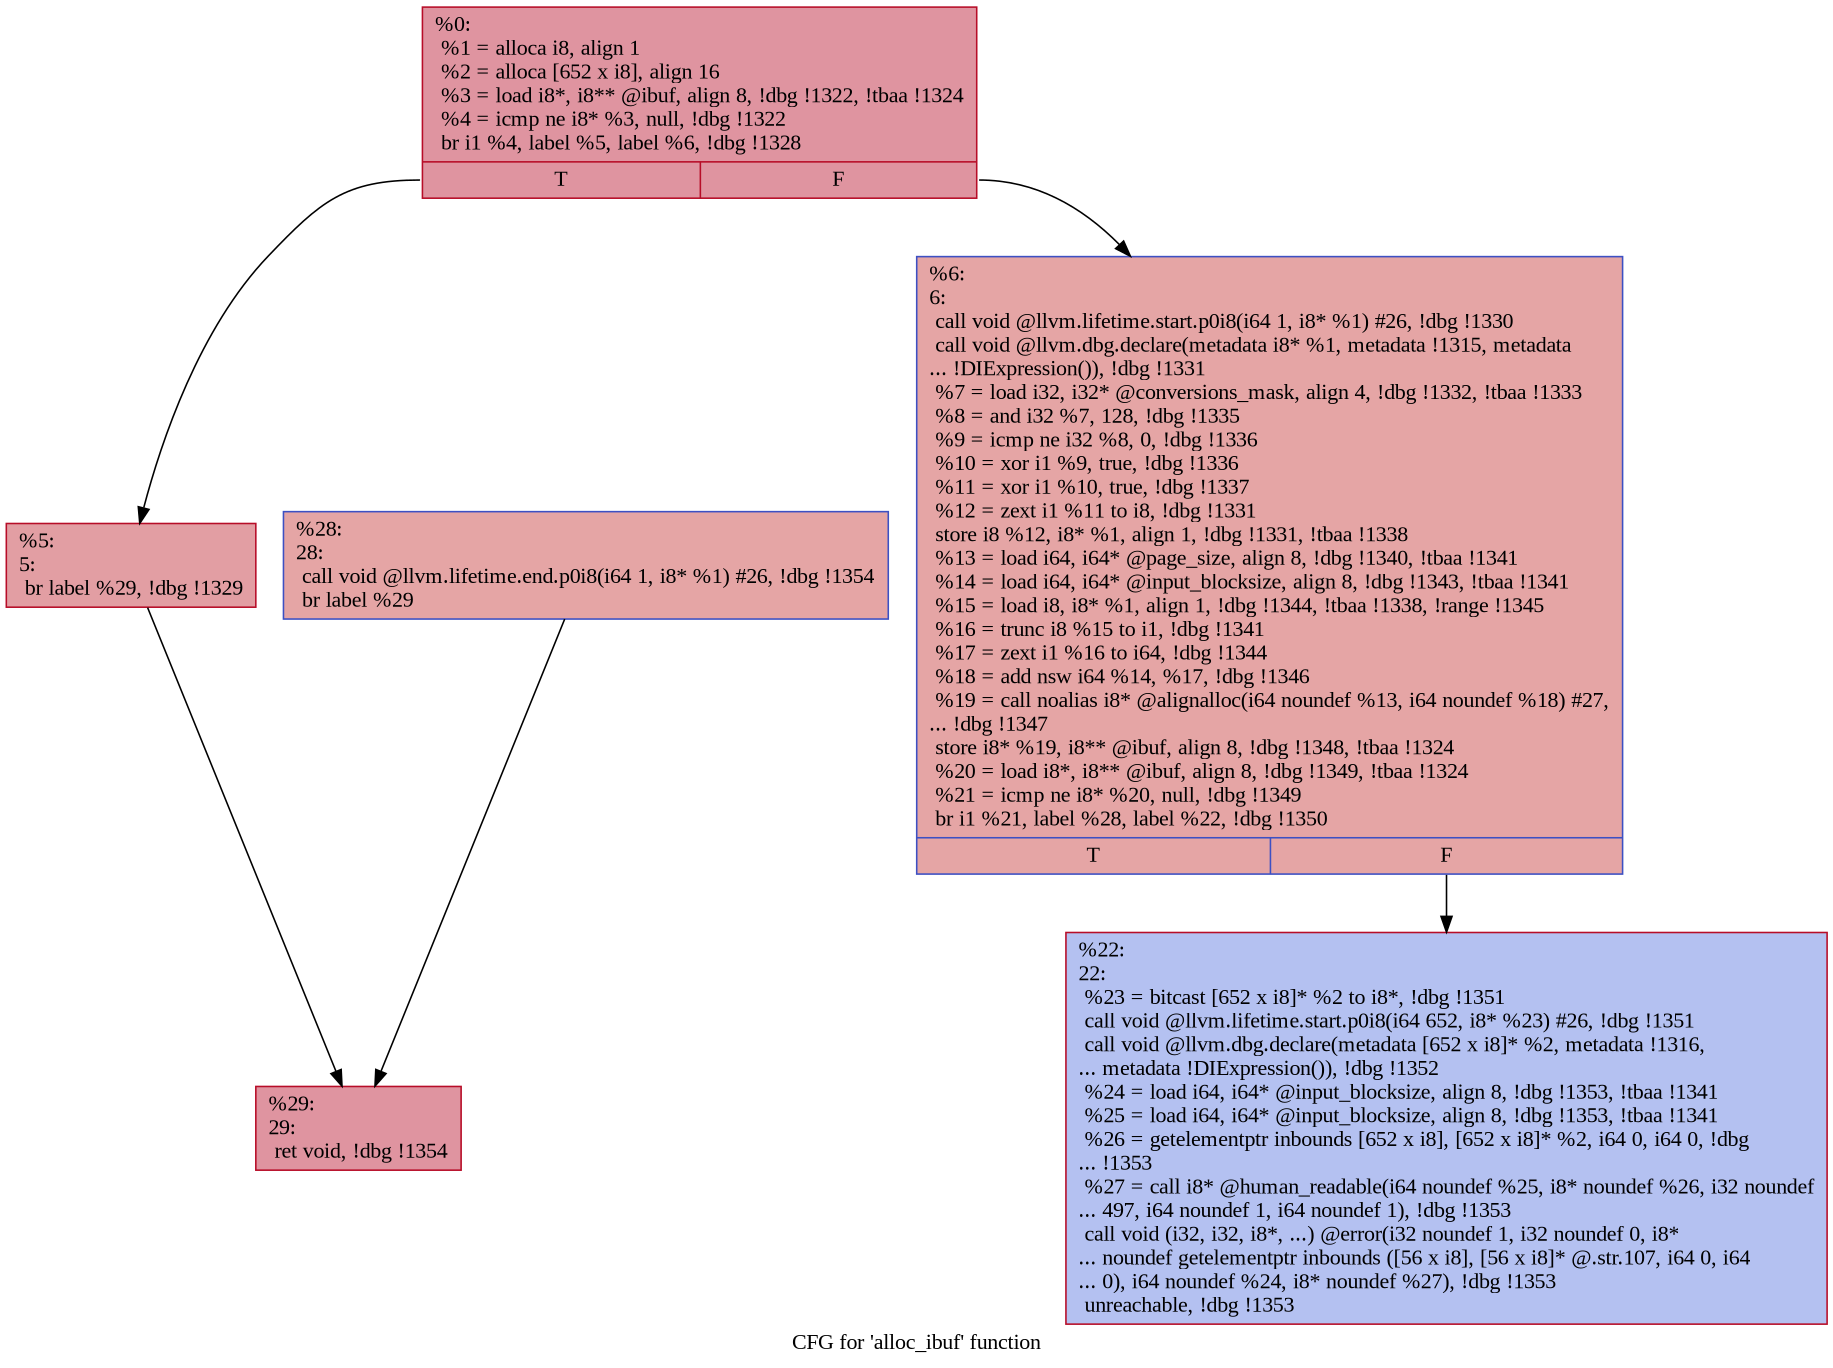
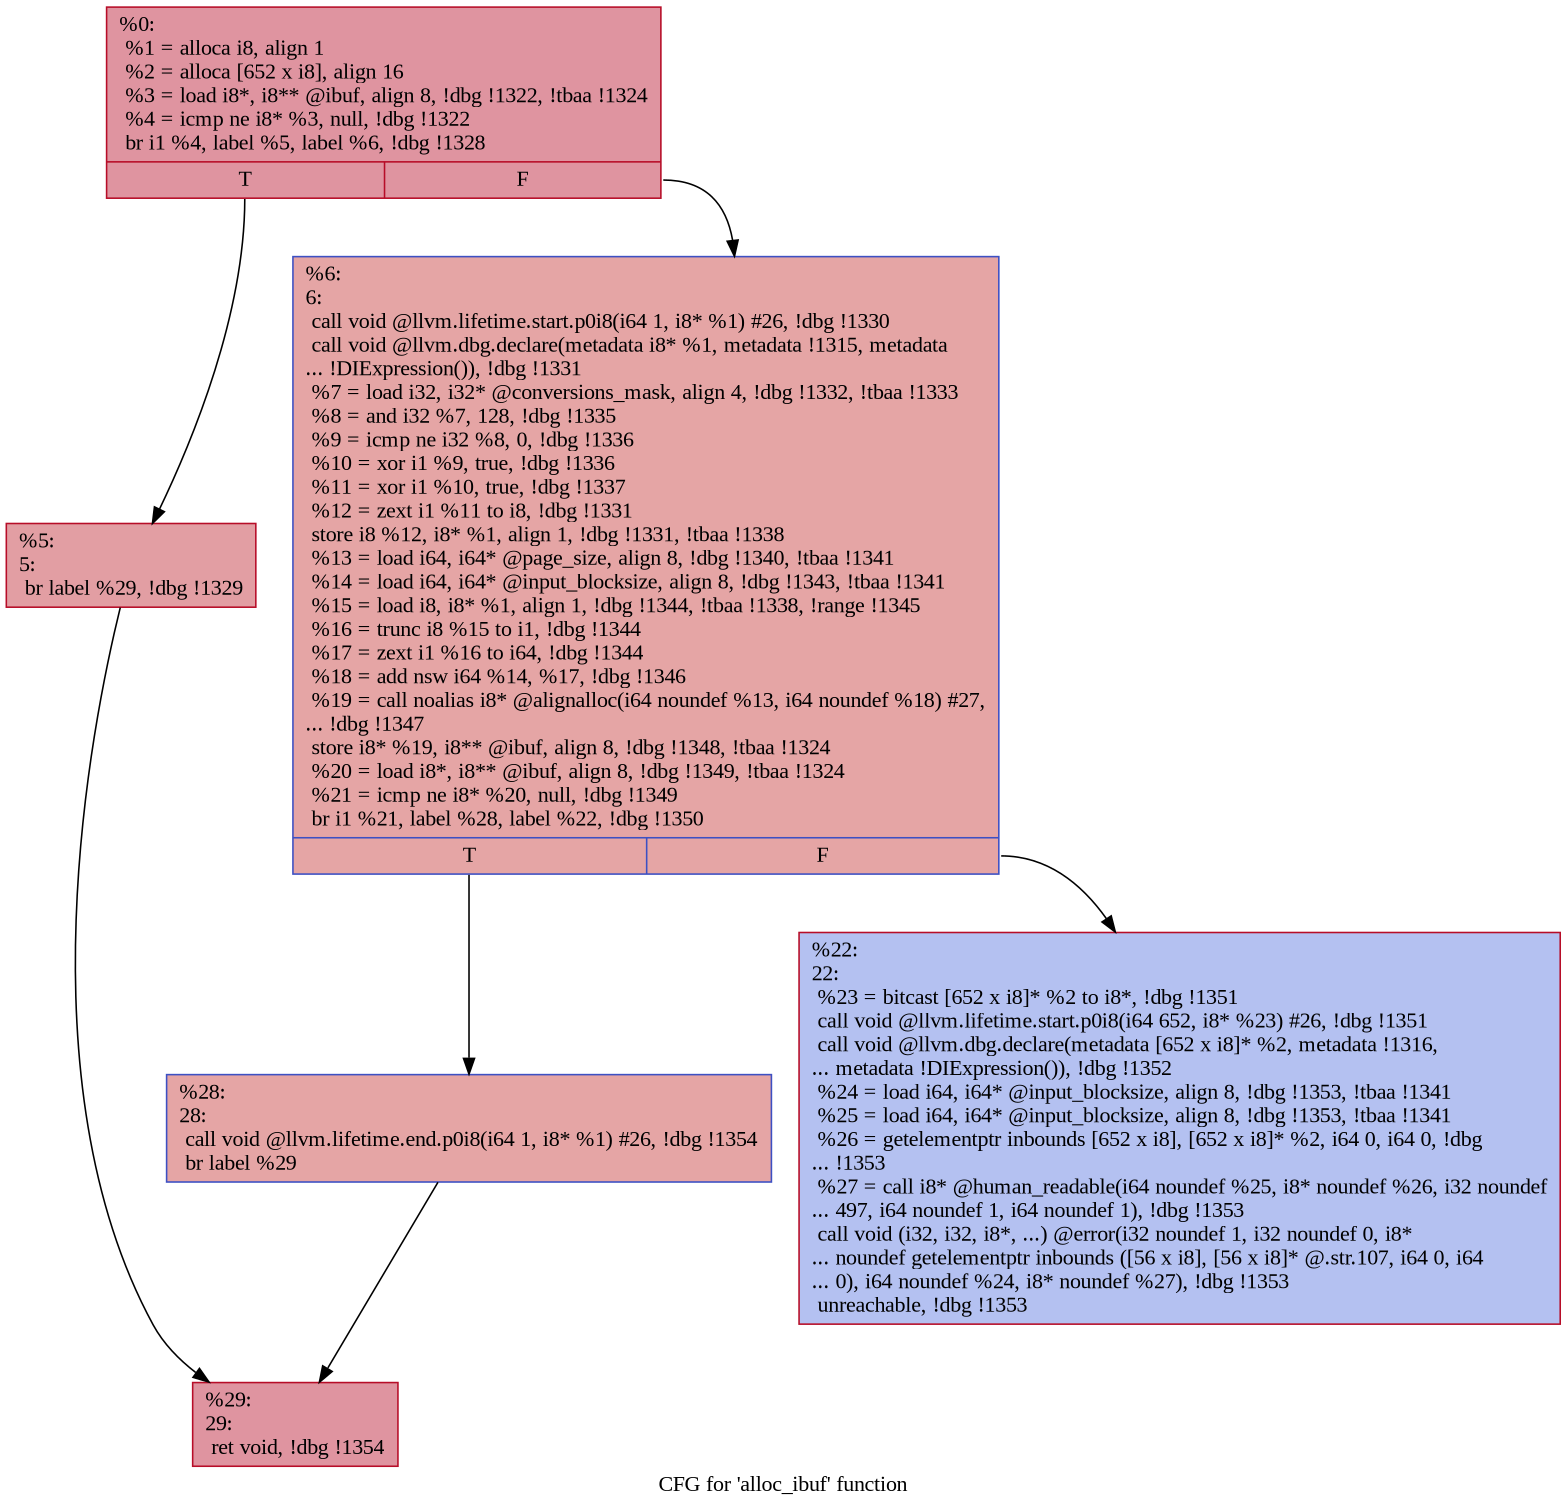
node "%6:": text "%16 = trunc i8 %15 to i1, !dbg !1341" -> "%16 = trunc i8 %15 to i1, !dbg !1344"
edge "%6:" -> "%28:": added
